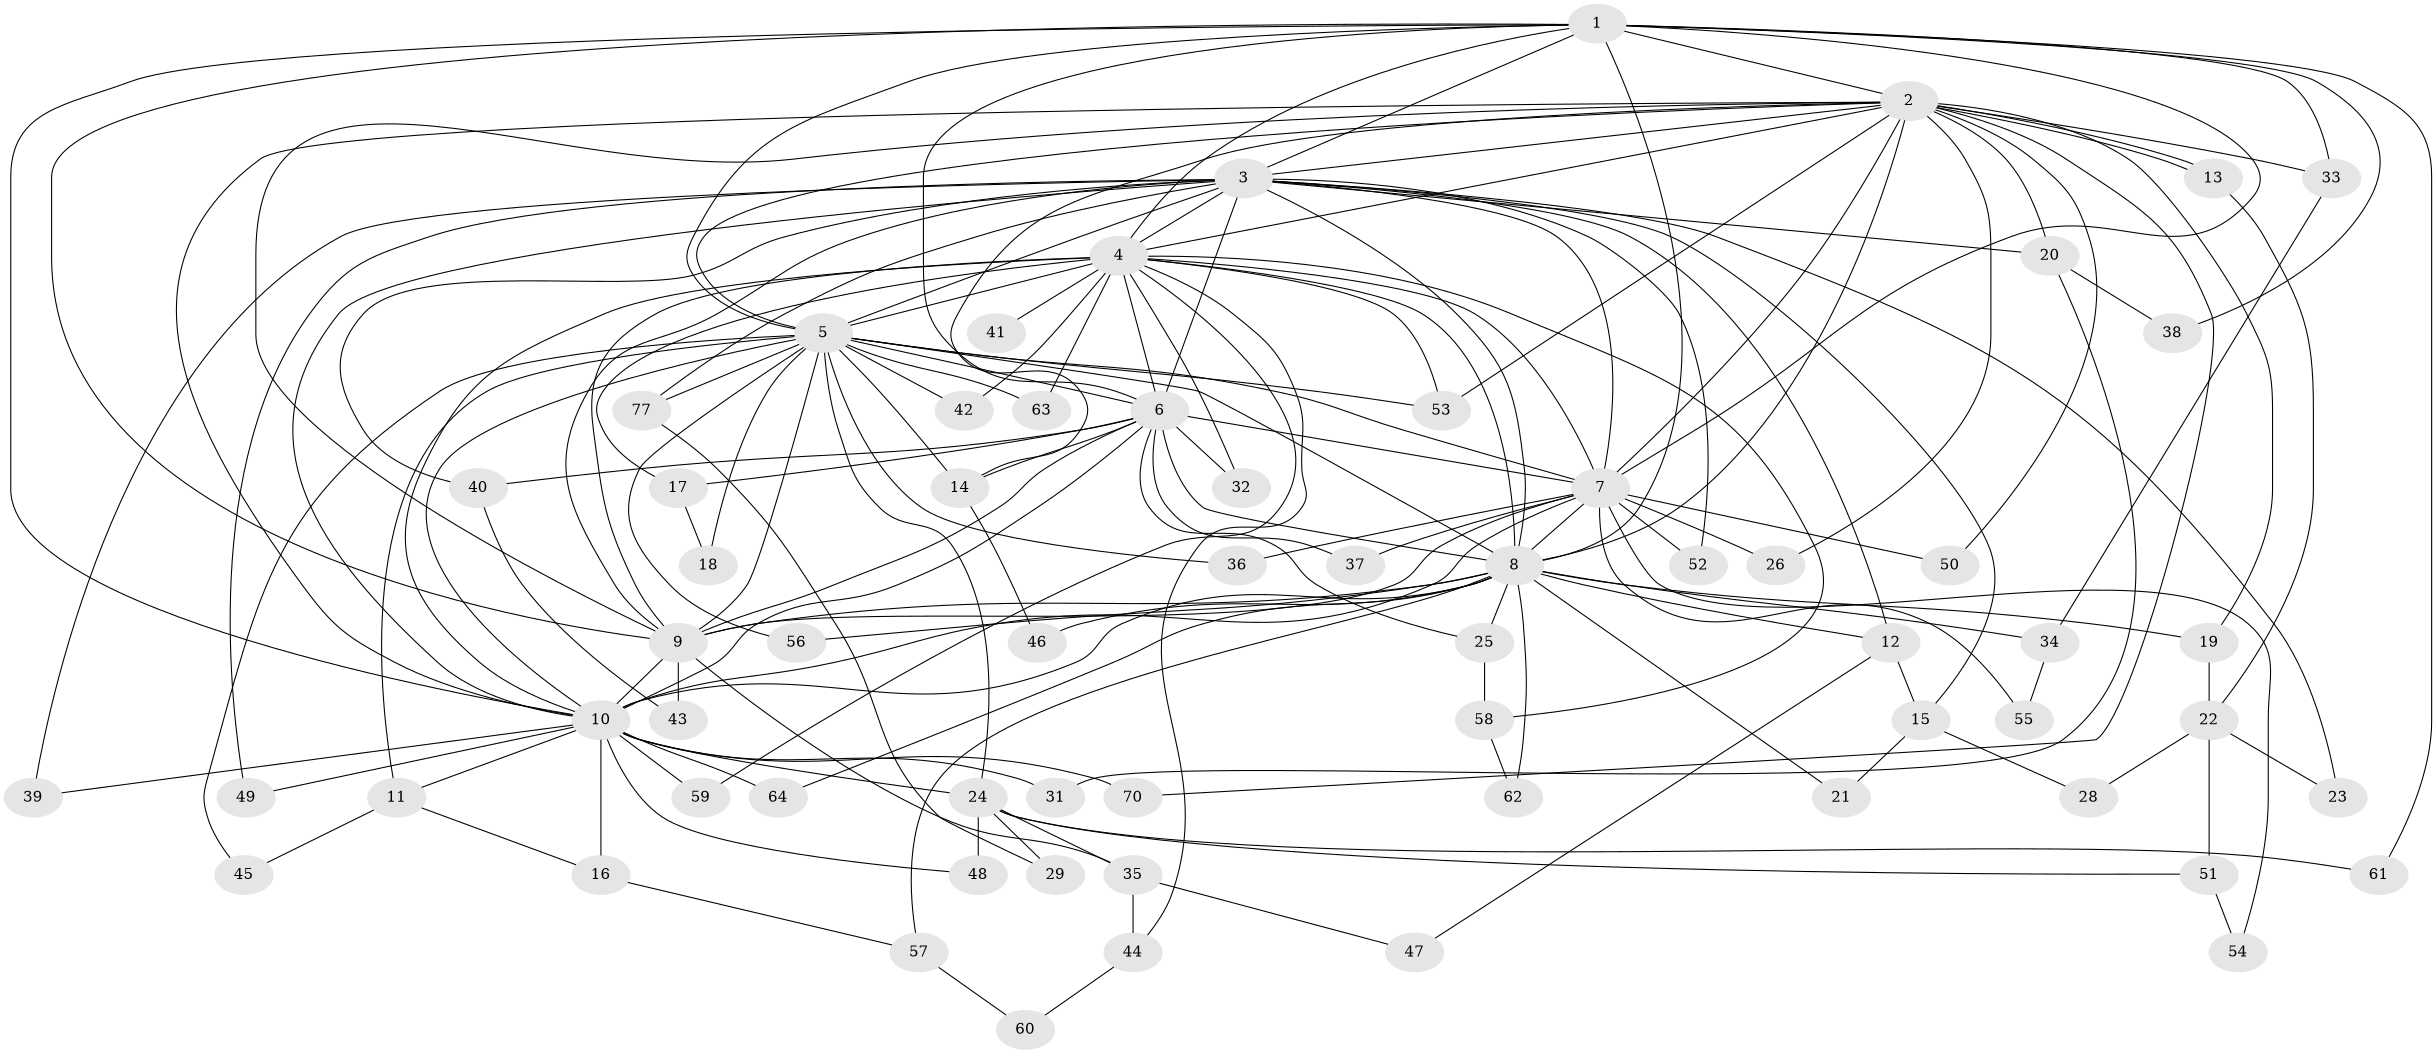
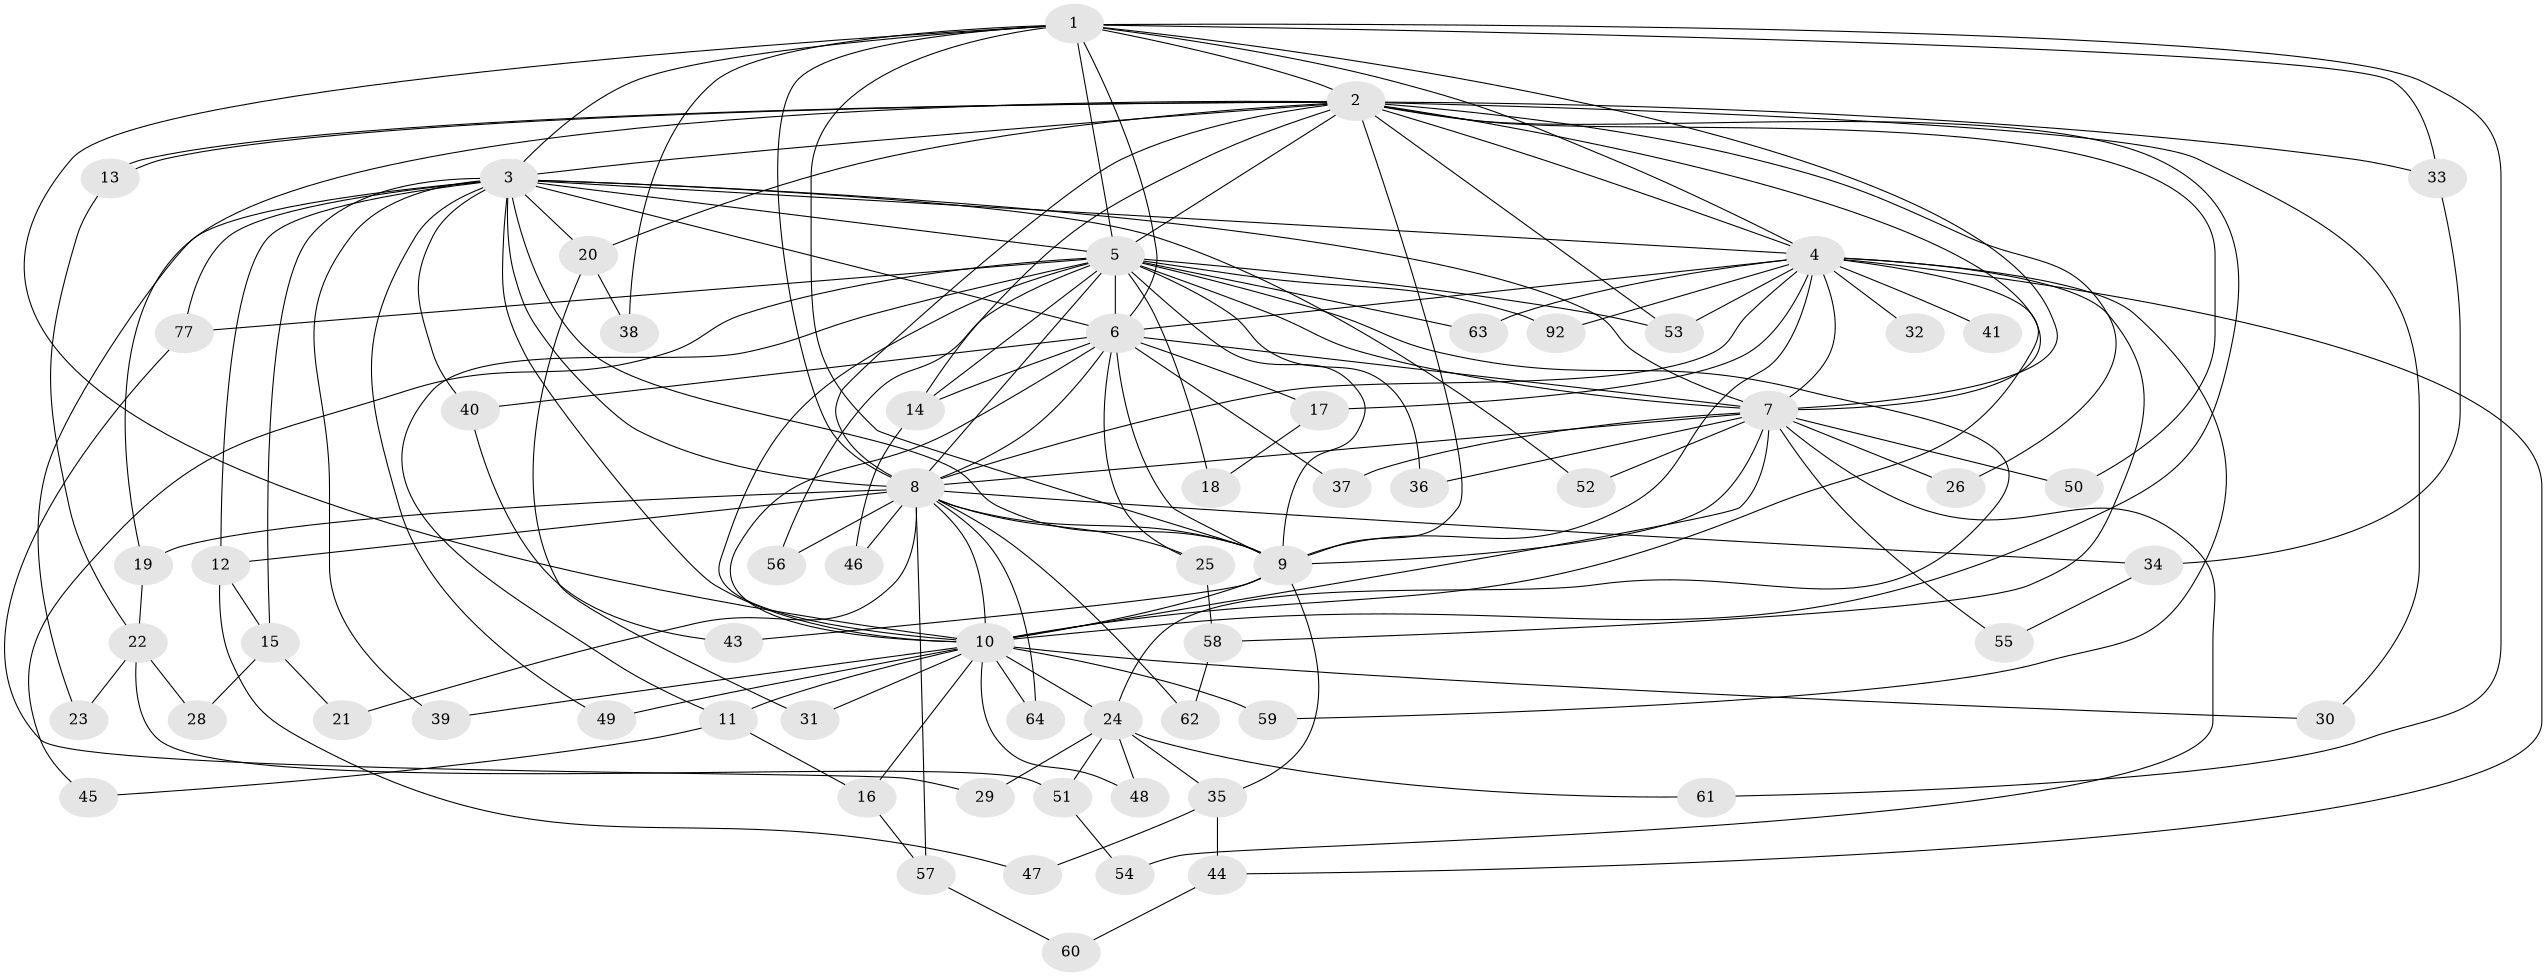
edge "4" -- "5": removed
node "42": label "42" -> "92"
edge "6" -- "32": removed
node "70": label "70" -> "30"
